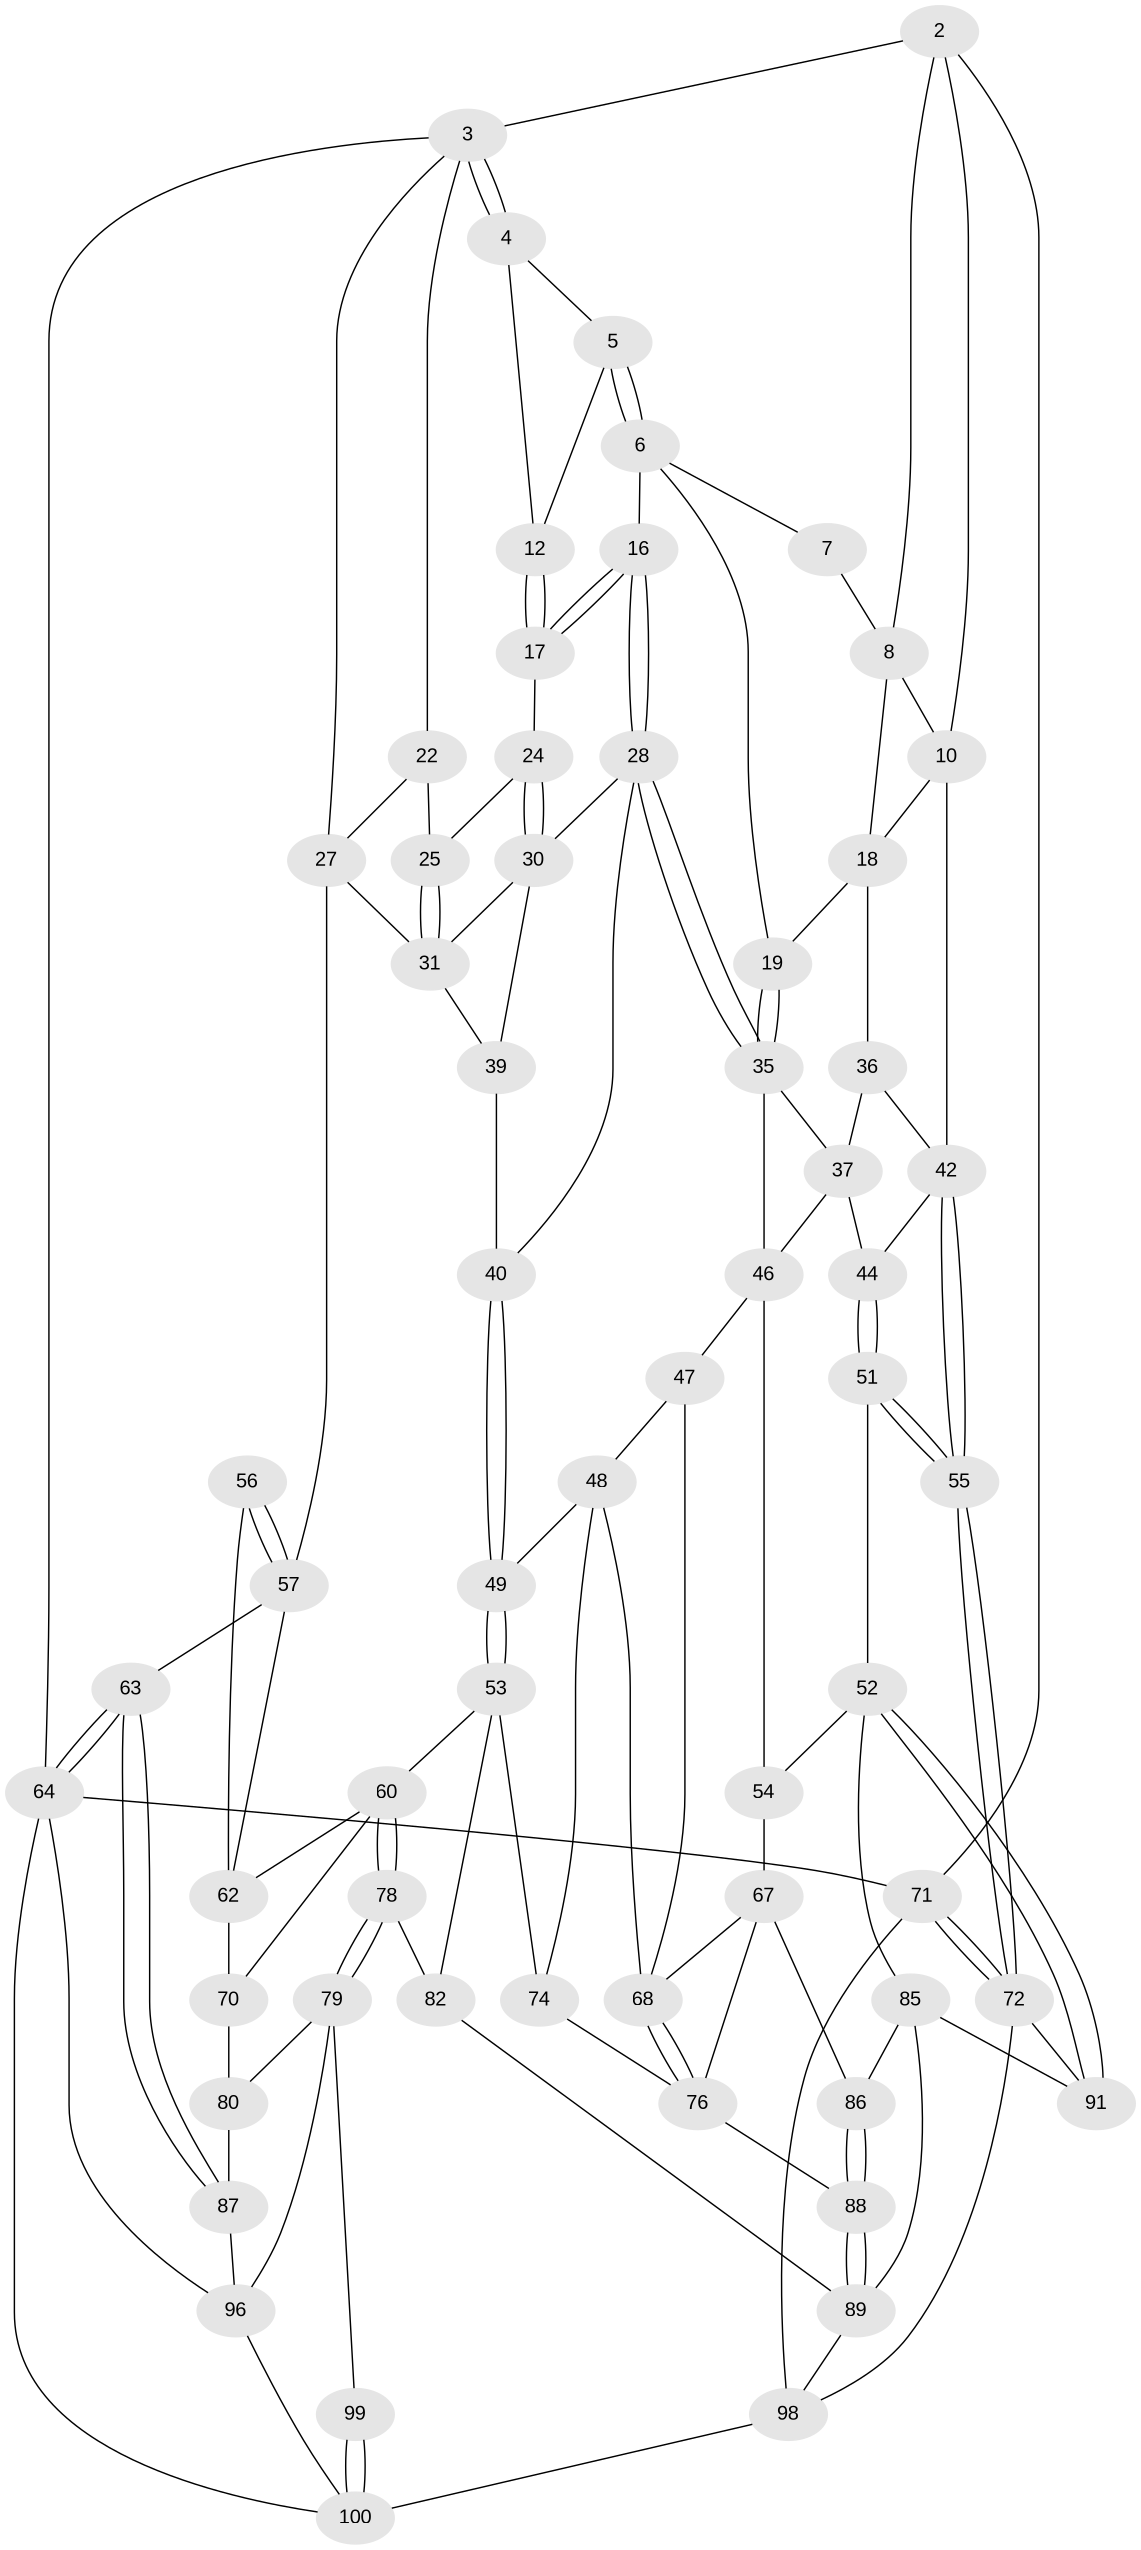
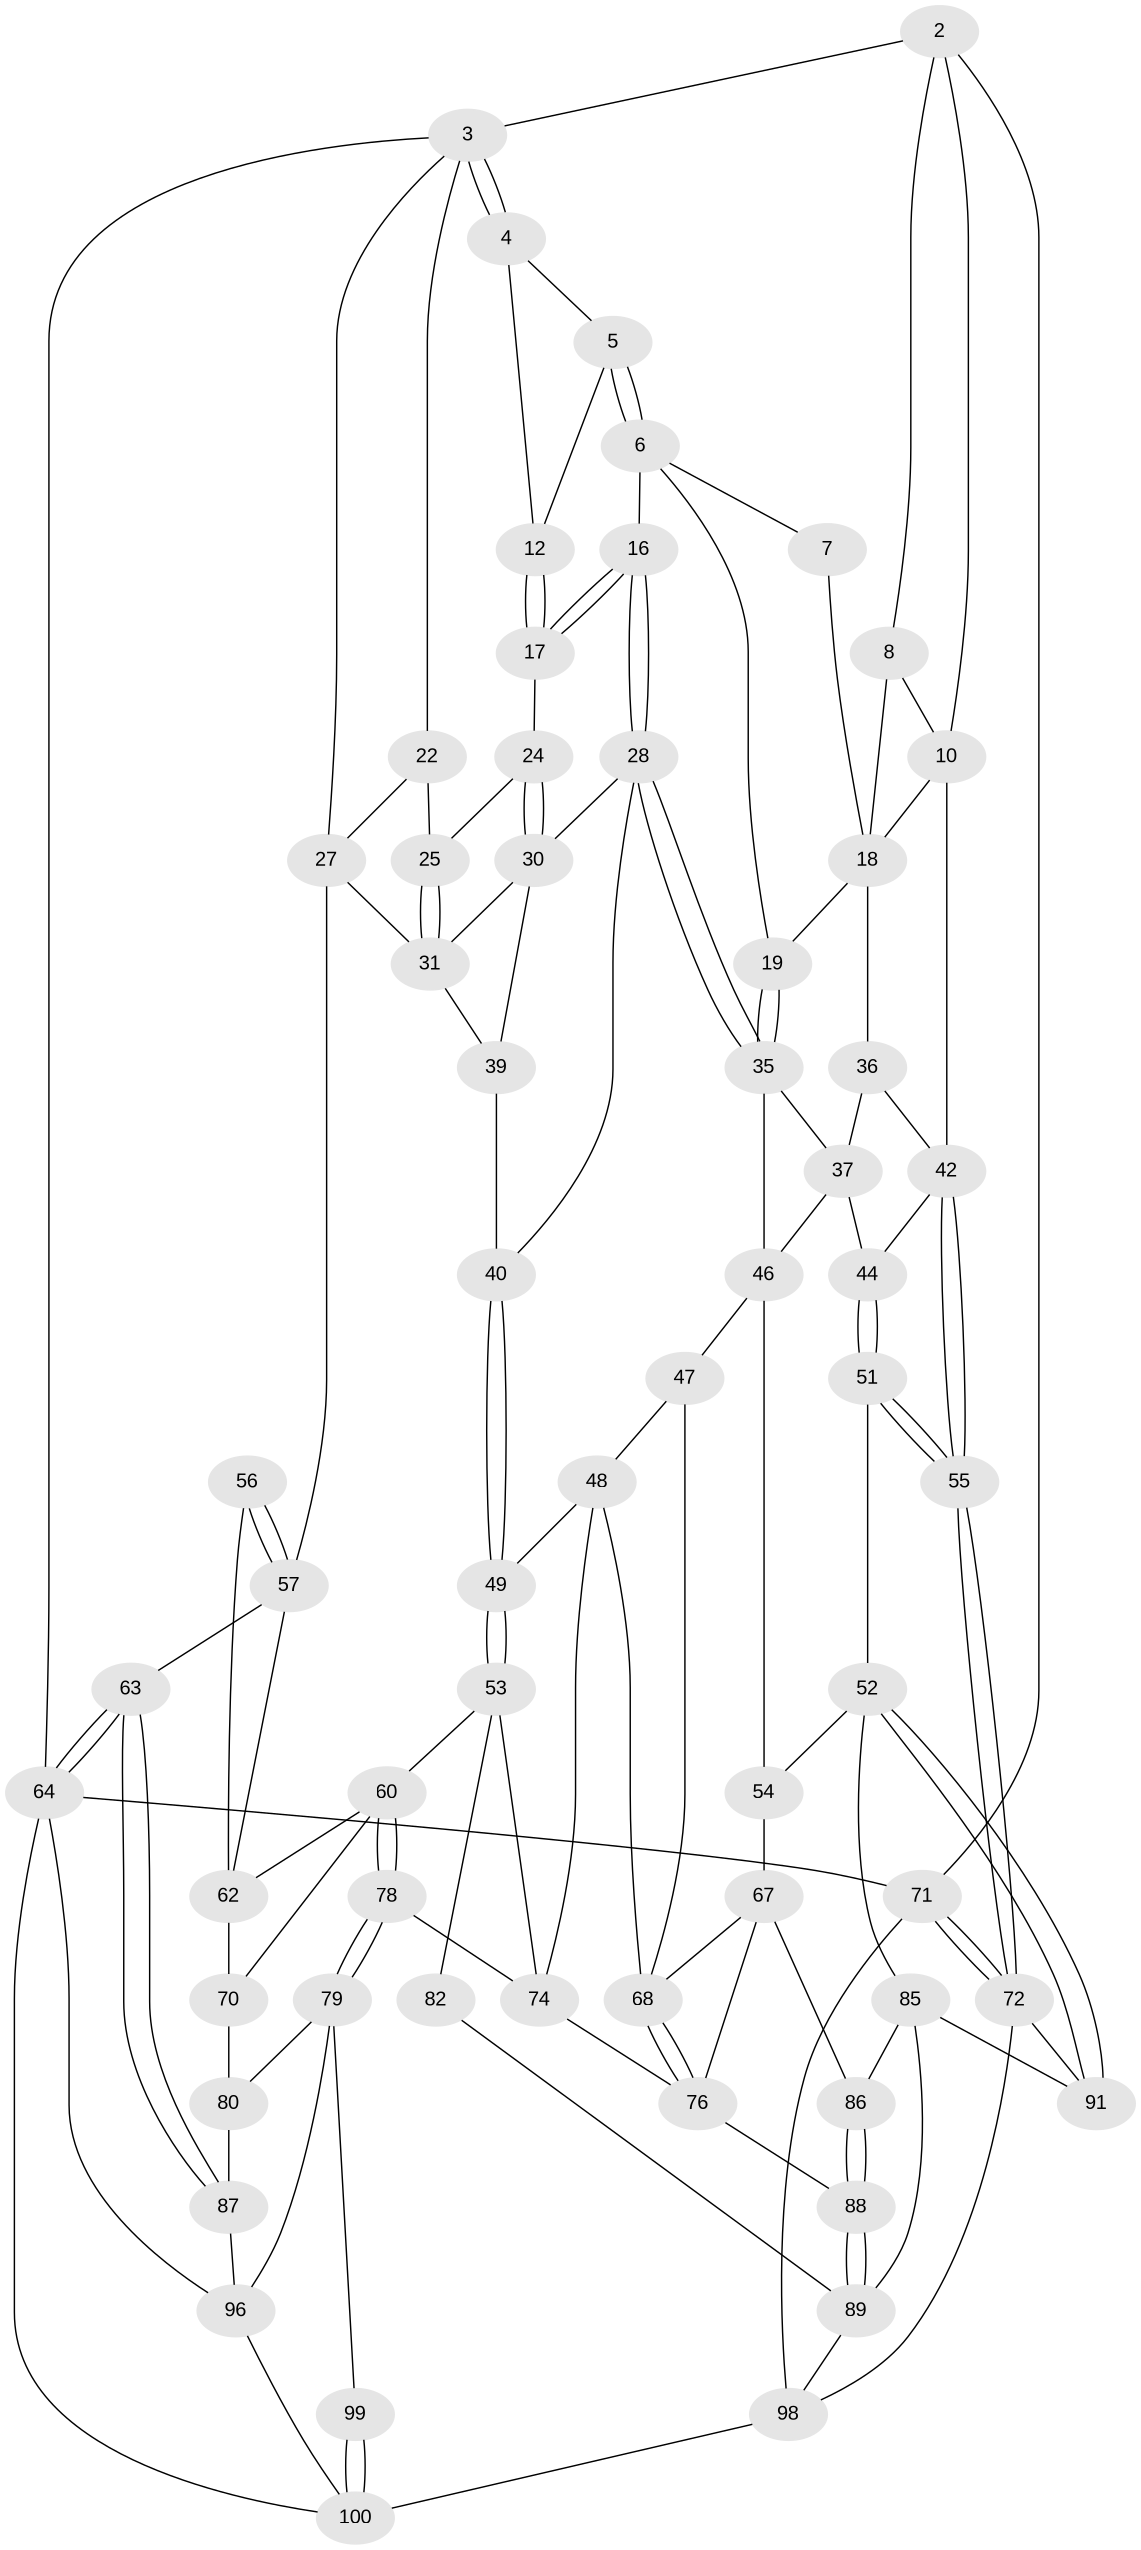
edge "7" -- "8": now "7" -- "18"
edge "78" -- "82": now "78" -- "74"
